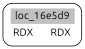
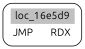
node "loc_16e5d9": text "RDX        RDX" -> "JMP        RDX"
